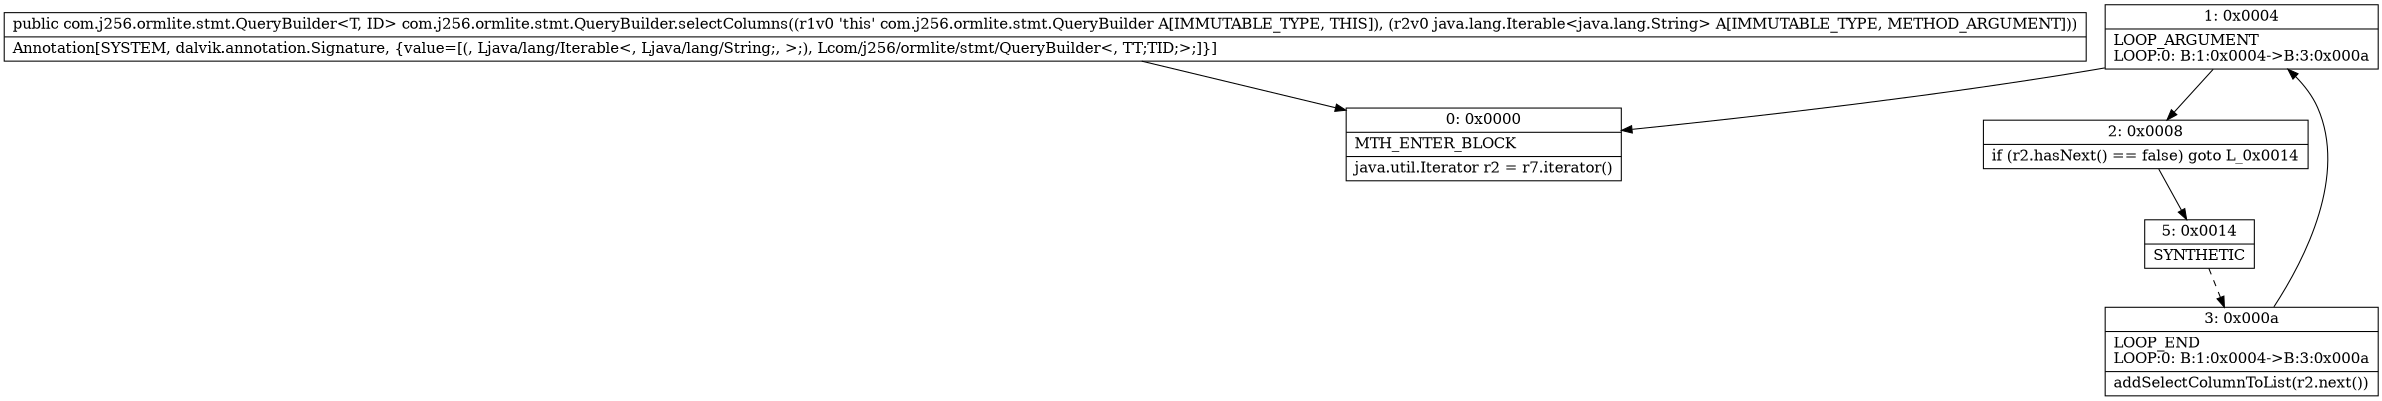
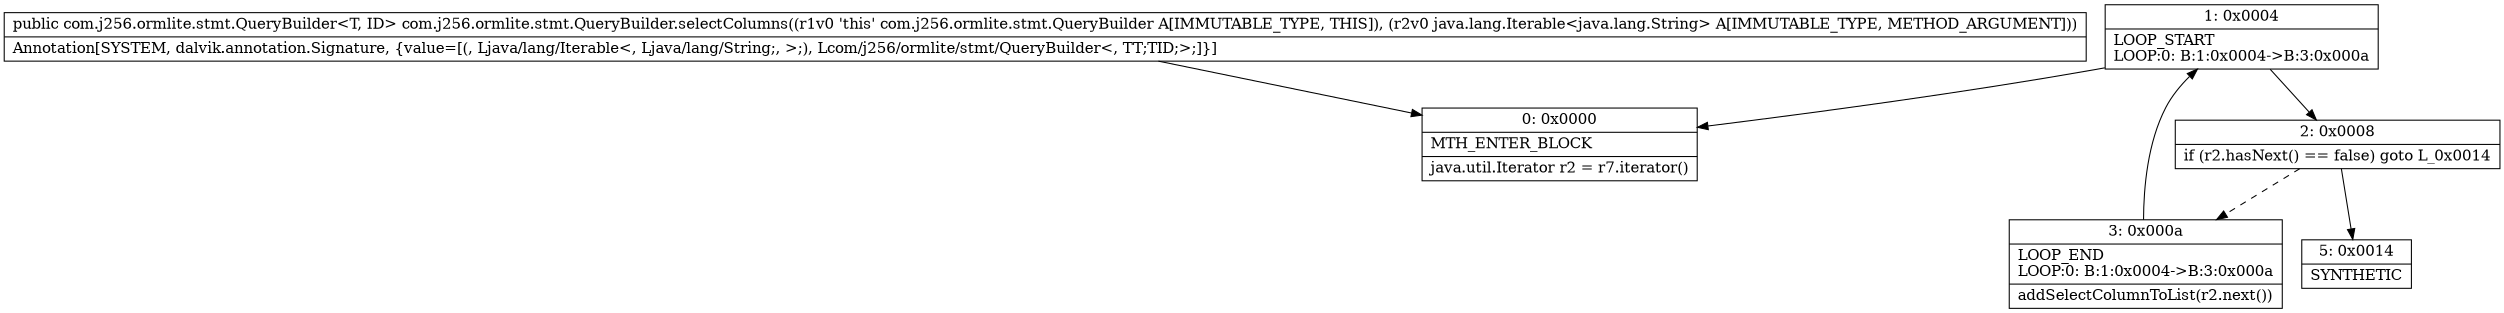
node "1: 0x0004": text "LOOP_ARGUMENT" -> "LOOP_START"
edge "5: 0x0014" -> "3: 0x000a": now "2: 0x0008" -> "3: 0x000a"
